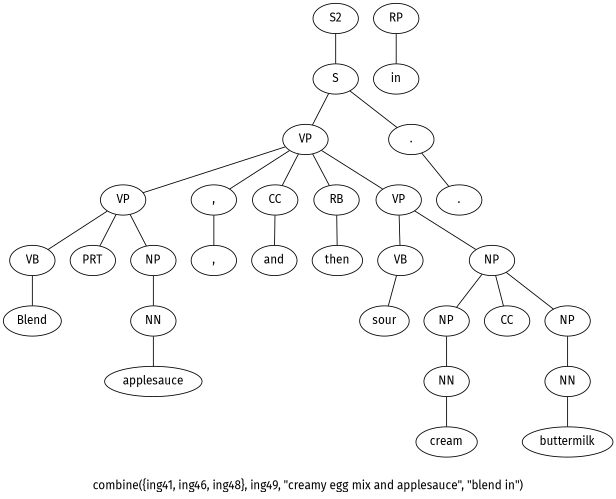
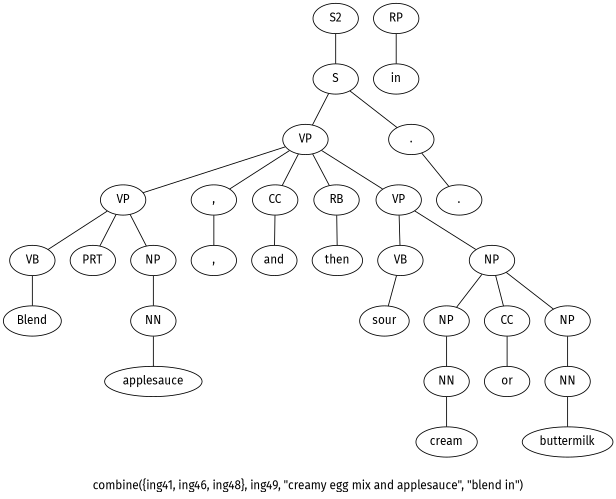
node "or": added
